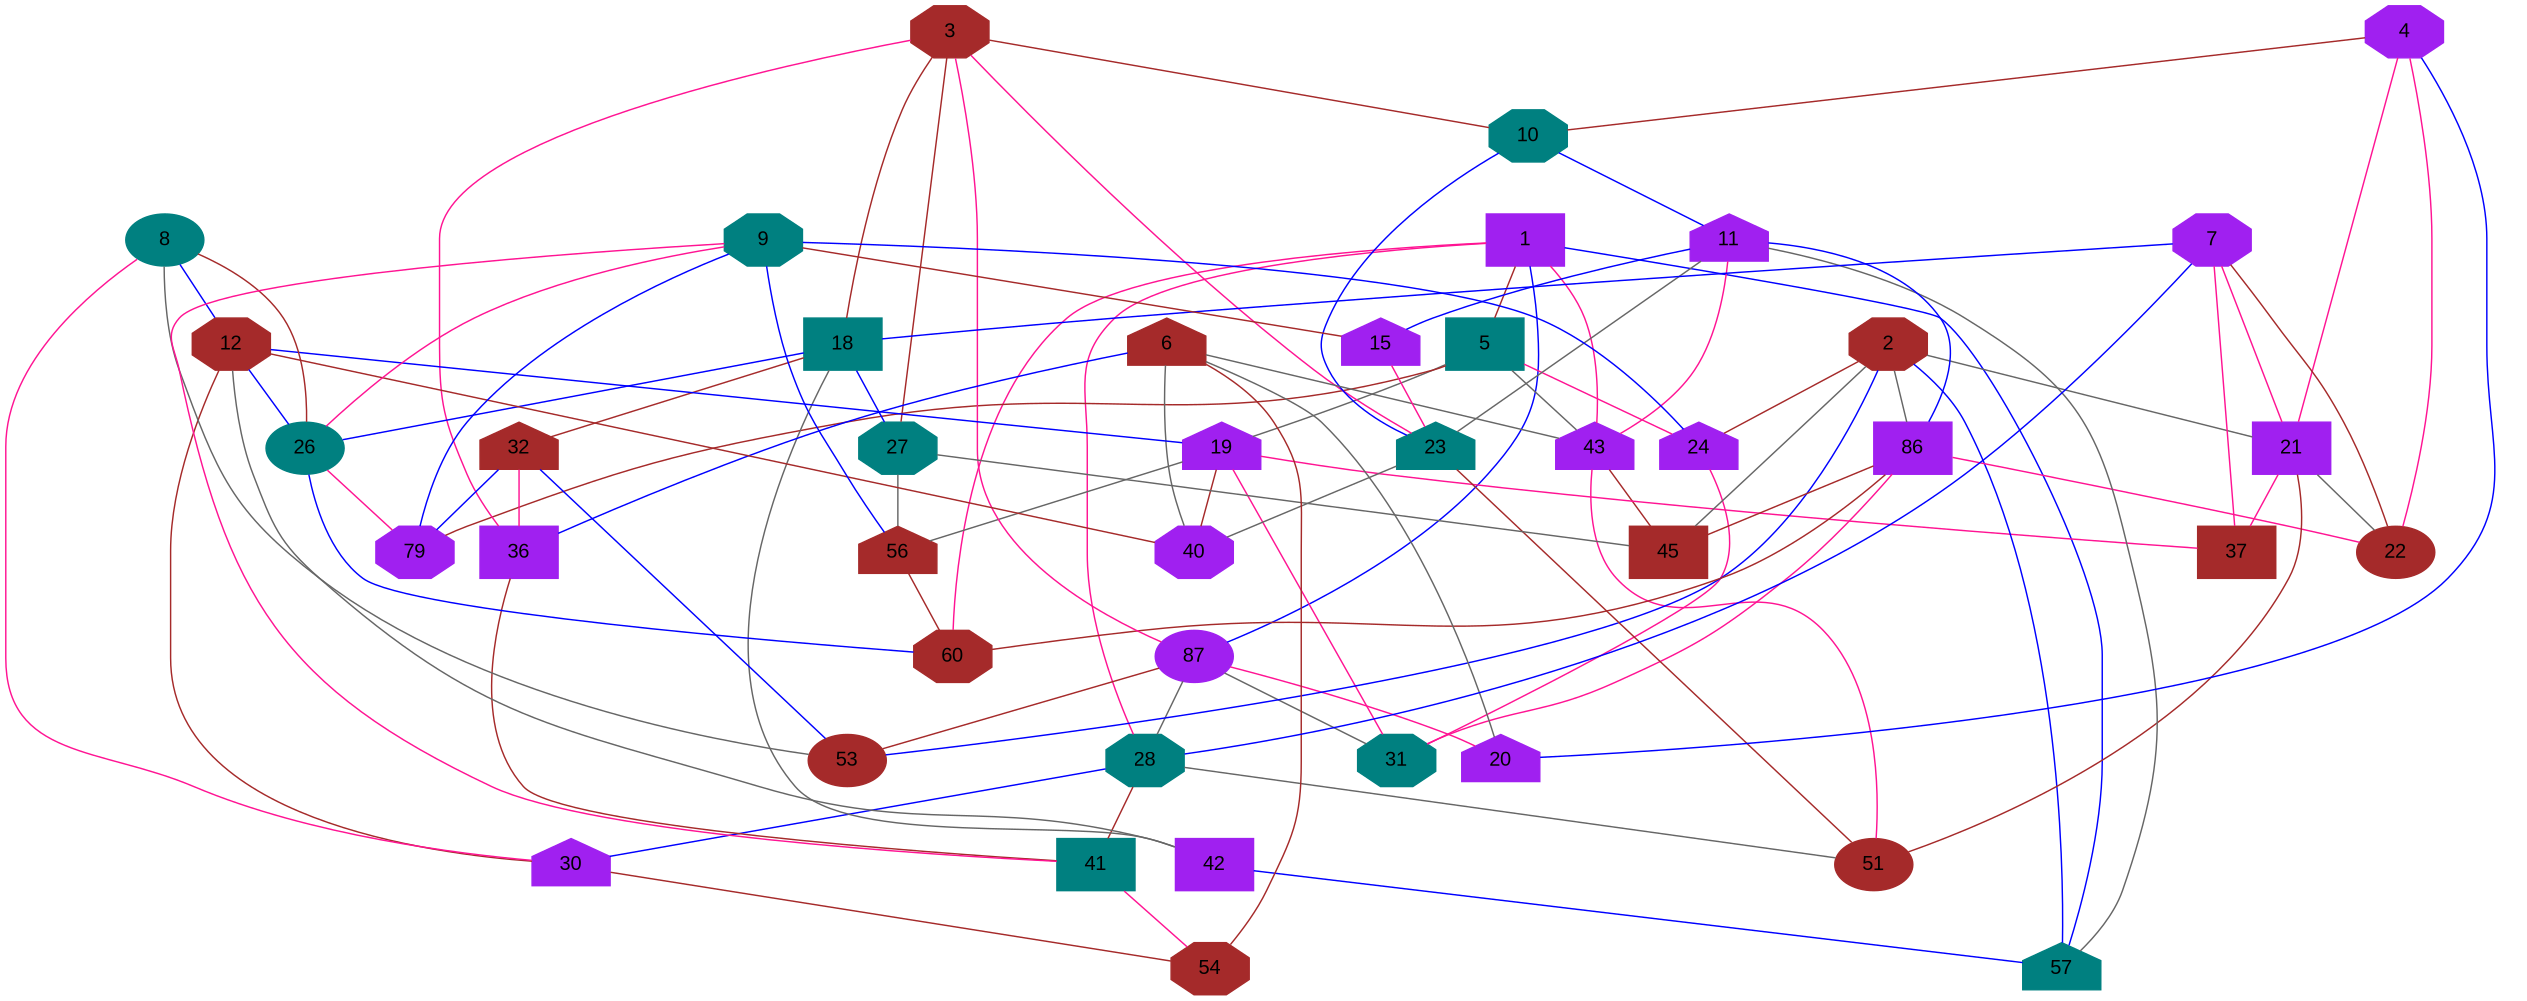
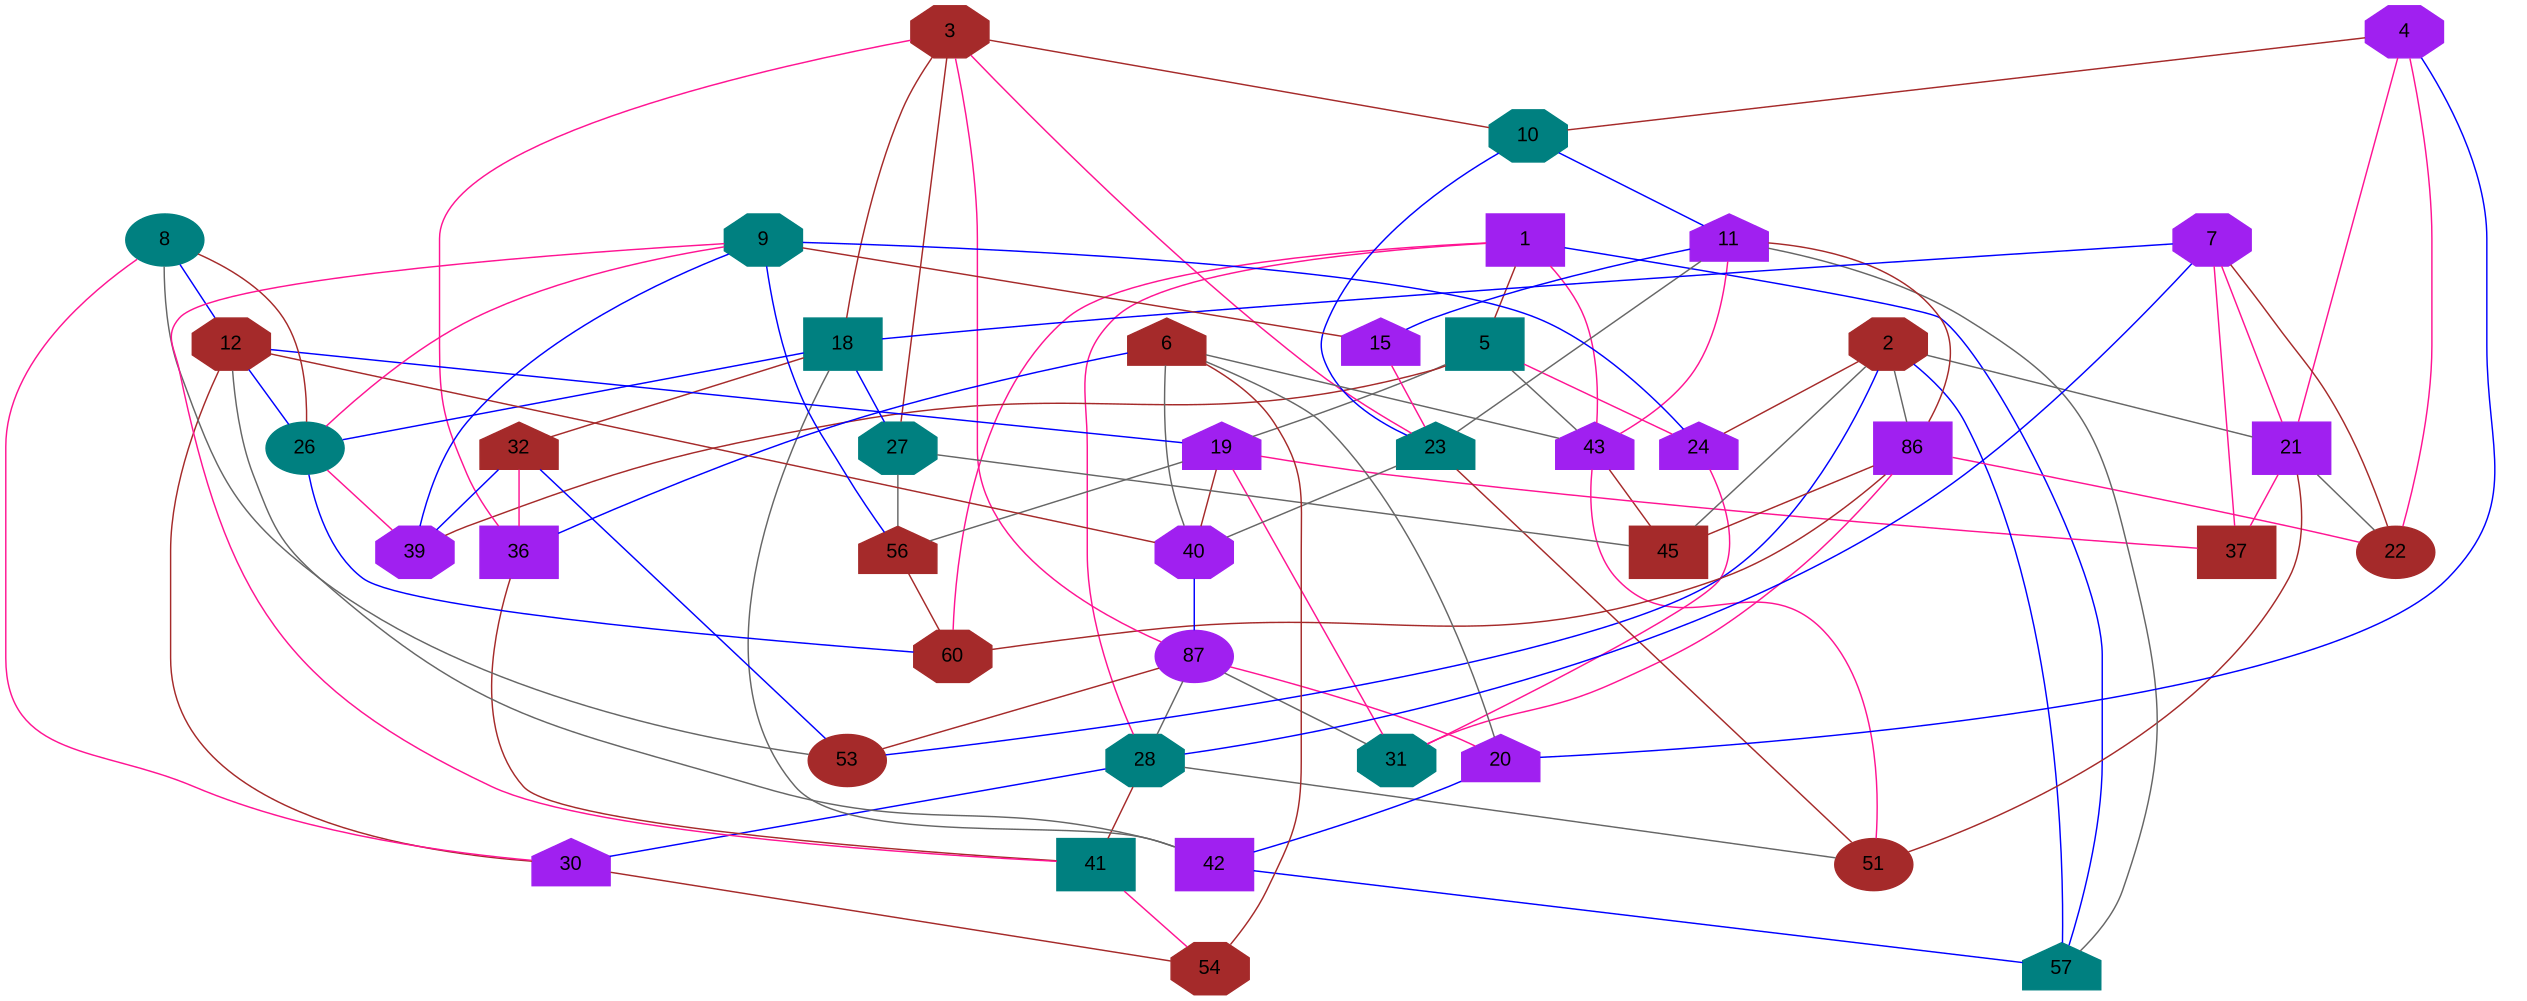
edge "11" -- "86": color blue -> brown
edge "1" -- "87": now "40" -- "87"
node "79": label "79" -> "39"
edge "20" -- "42": added
